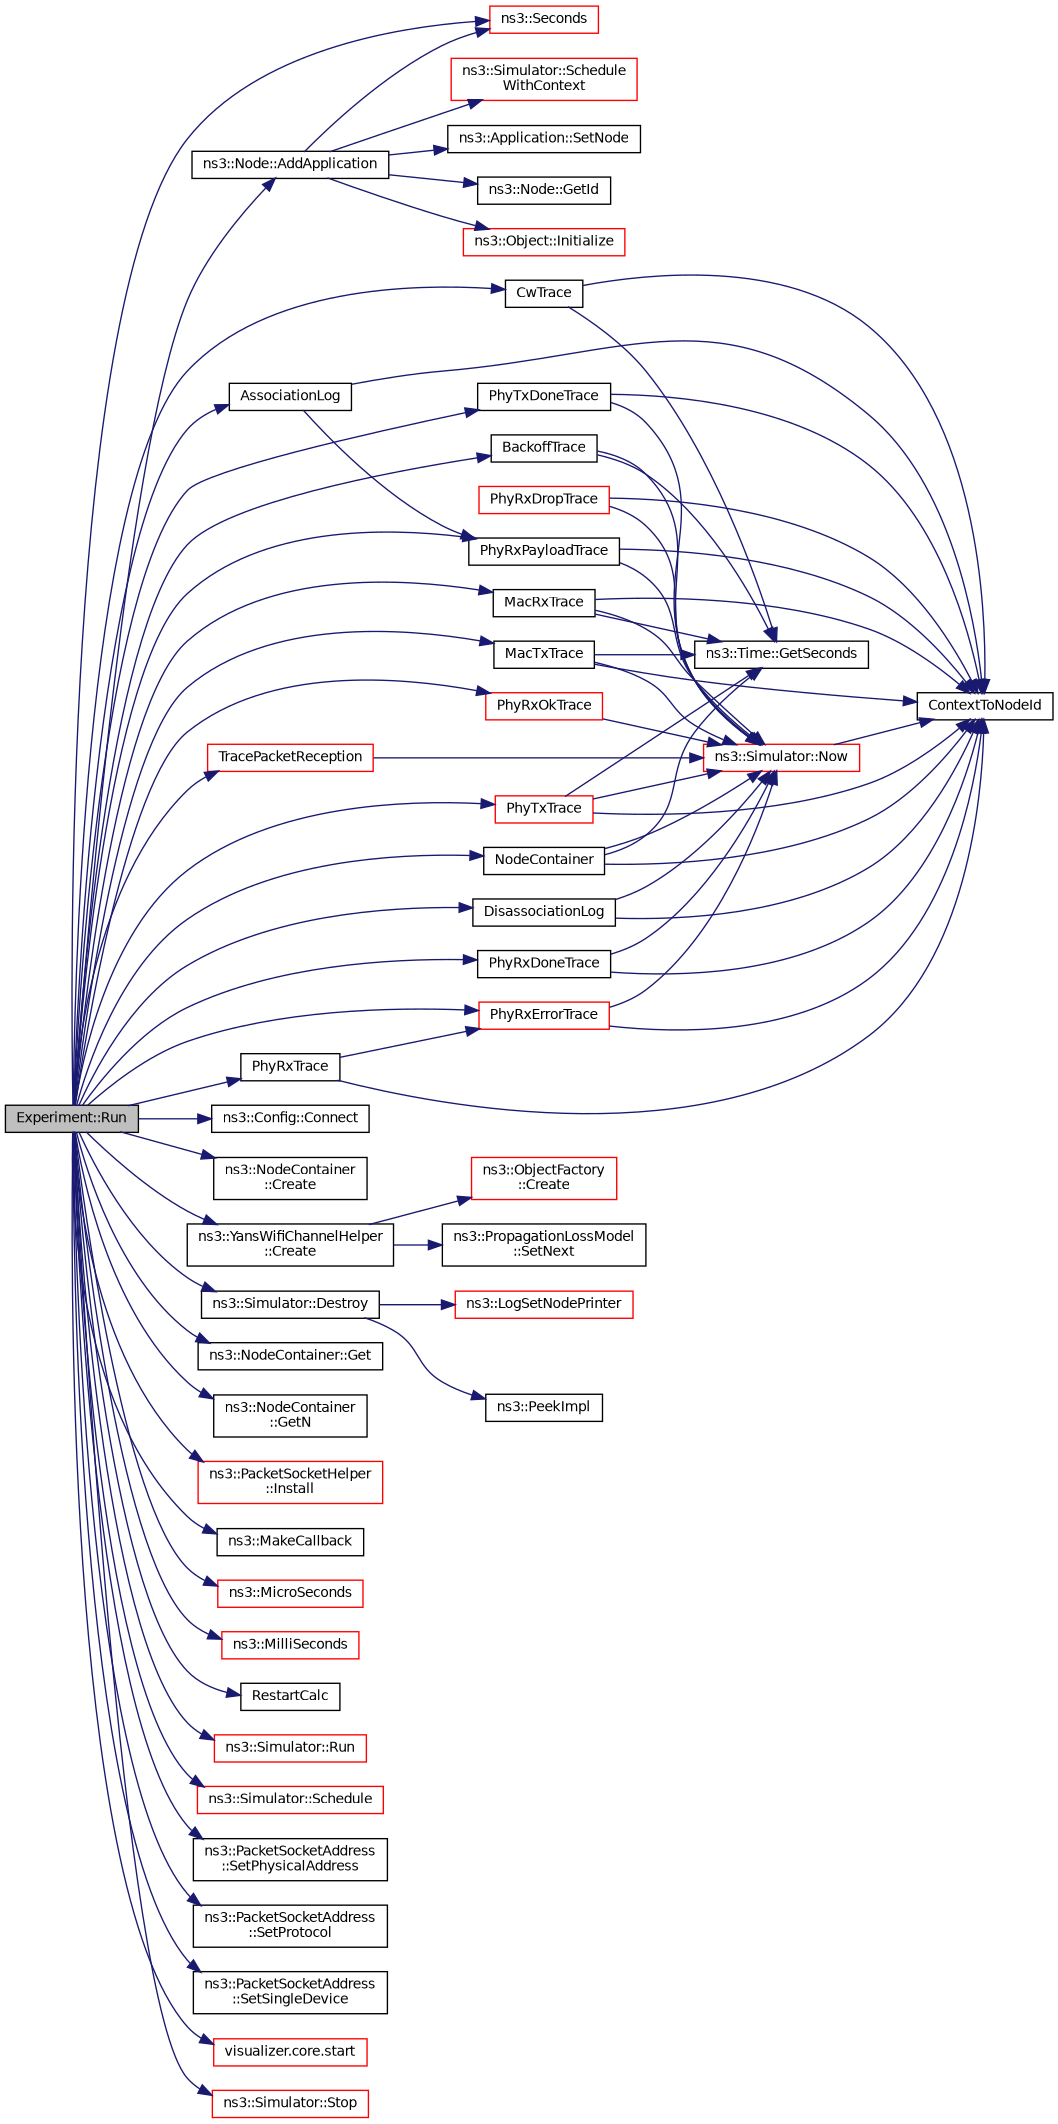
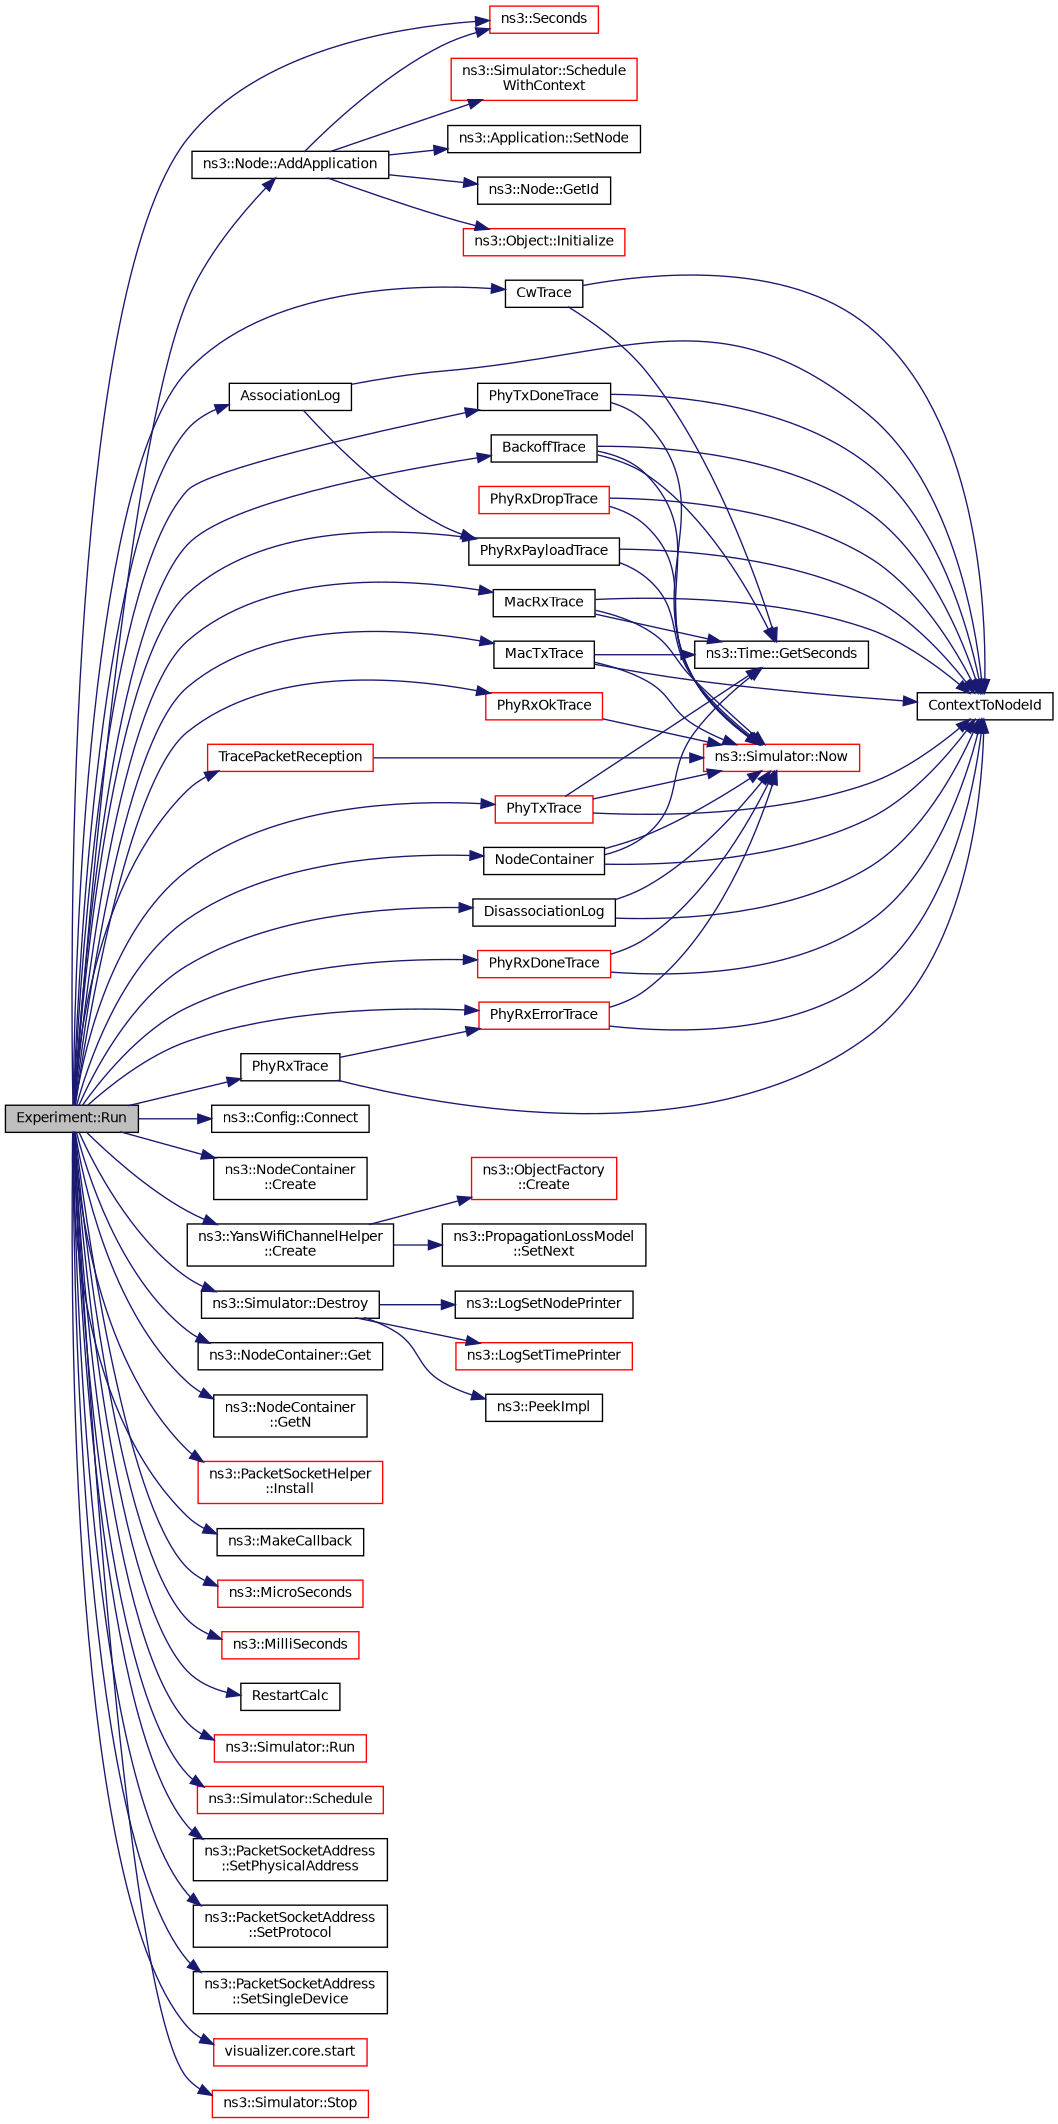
edge "ns3::Simulator::Now" -> "ContextToNodeId": now "BackoffTrace" -> "ContextToNodeId"
node "PhyRxDoneTrace": color black -> red
node "ns3::LogSetNodePrinter": color red -> black
node "ns3::LogSetTimePrinter": added
